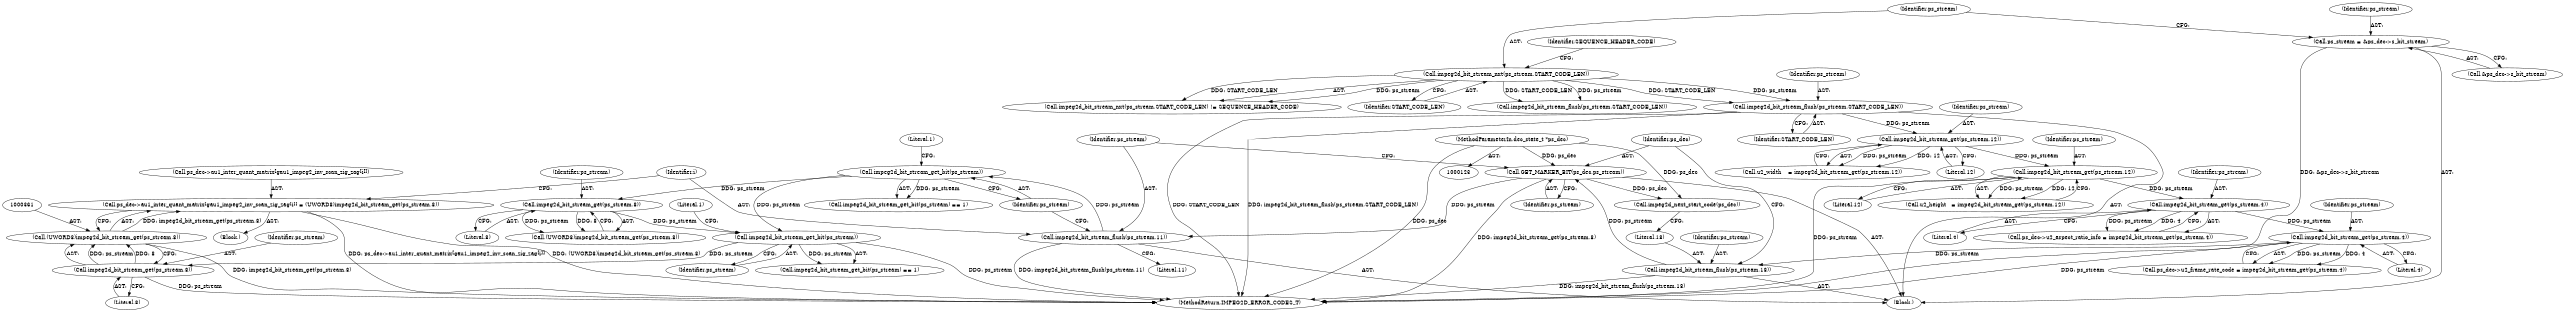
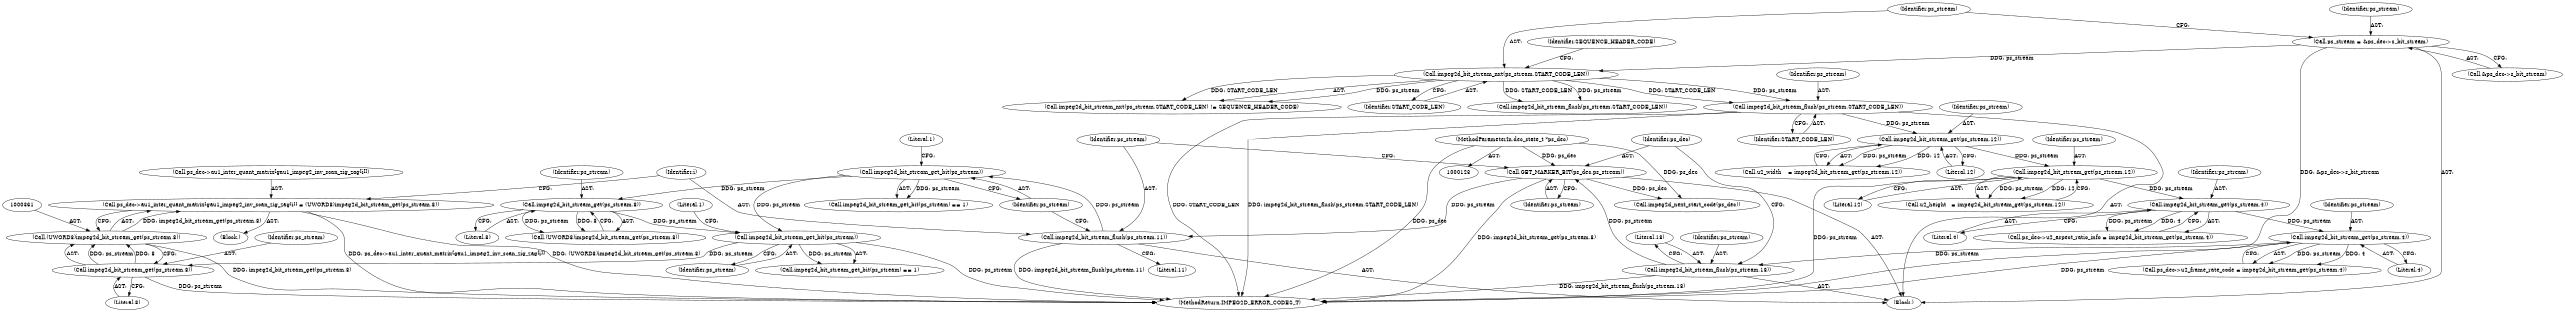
edge "(Call,ps_stream = &ps_dec->s_bit_stream)" -> "(Call,impeg2d_bit_stream_nxt(ps_stream,START_CODE_LEN))": added, label "DDG: ps_stream"
edge "(Call,impeg2d_next_start_code(ps_dec))" -> "(Literal,18)": now "(Call,impeg2d_bit_stream_flush(ps_stream,18))" -> "(Literal,18)"
